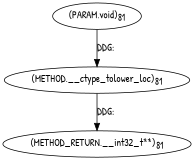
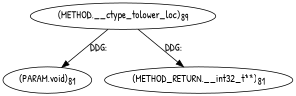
edge "(PARAM,void)" -> "(METHOD,__ctype_tolower_loc)": reversed
node "(METHOD,__ctype_tolower_loc)": text "81" -> "89"
